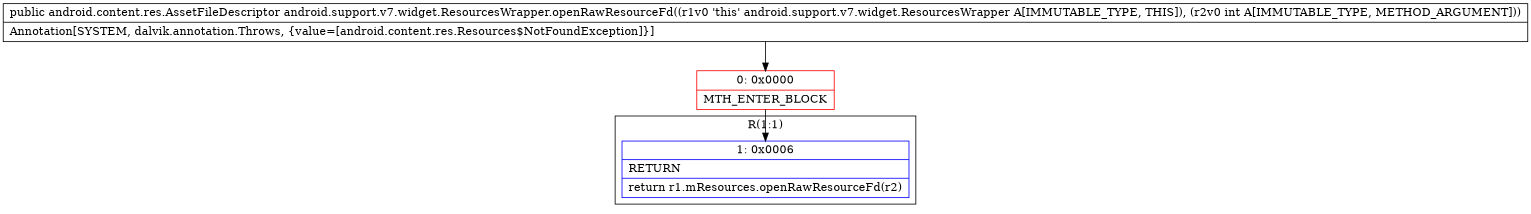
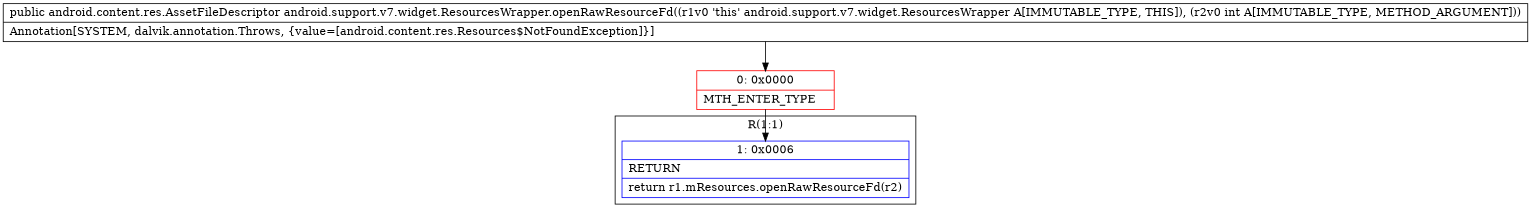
node "0: 0x0000": text "MTH_ENTER_BLOCK" -> "MTH_ENTER_TYPE"
